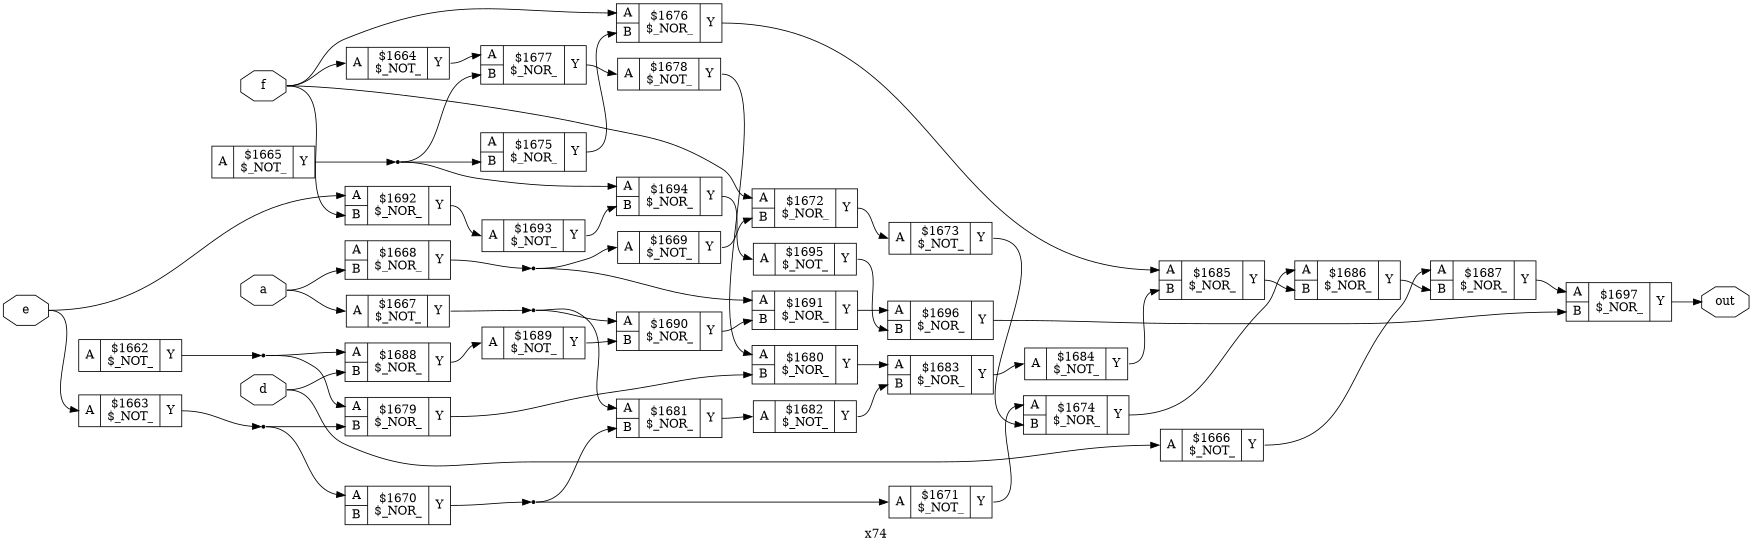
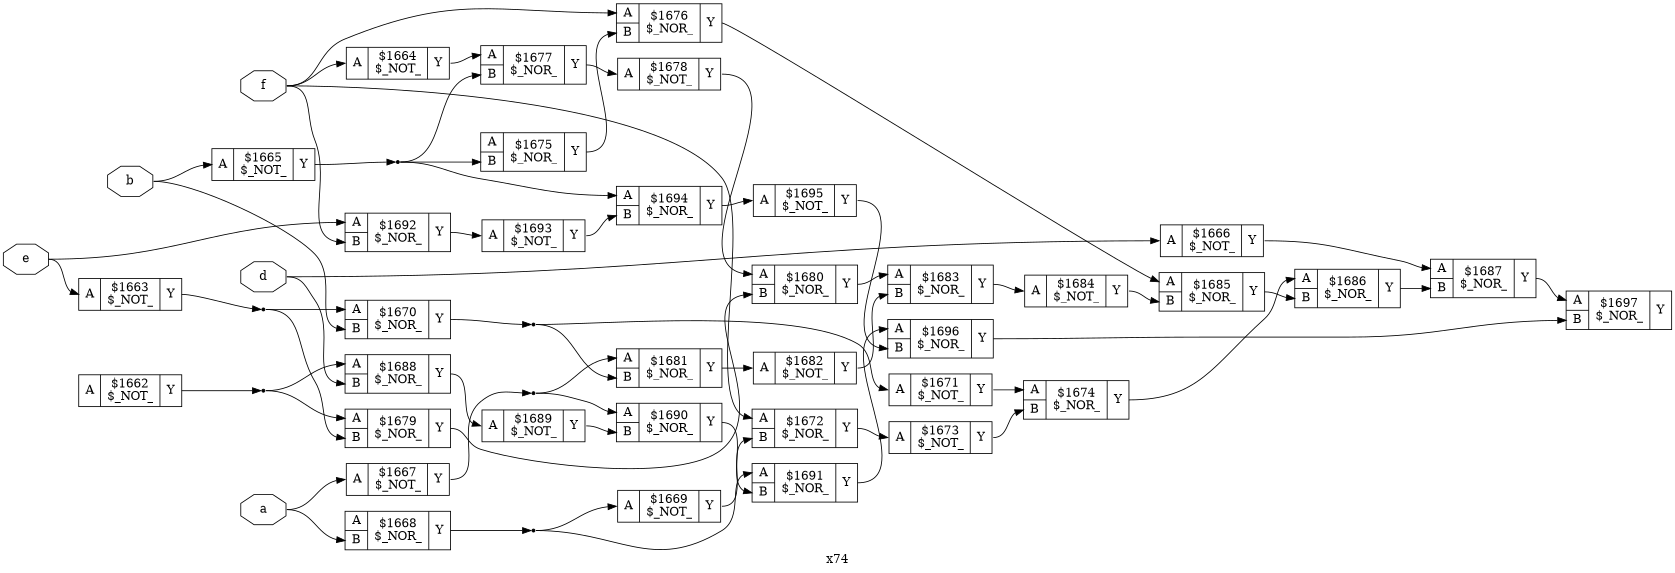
node "b": added
node "out": removed
